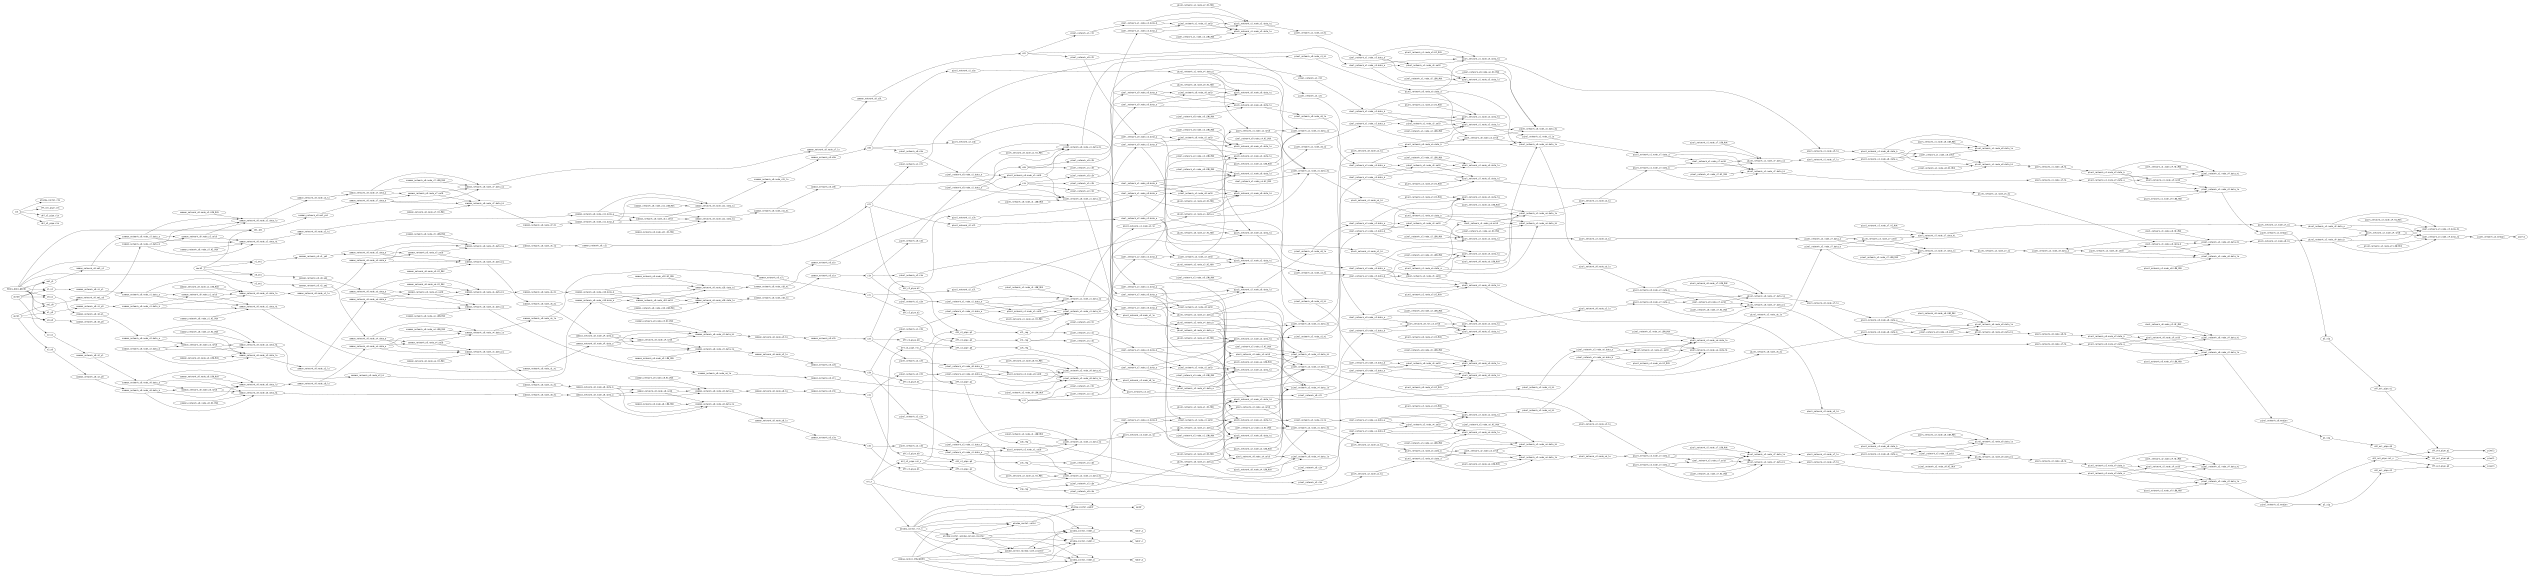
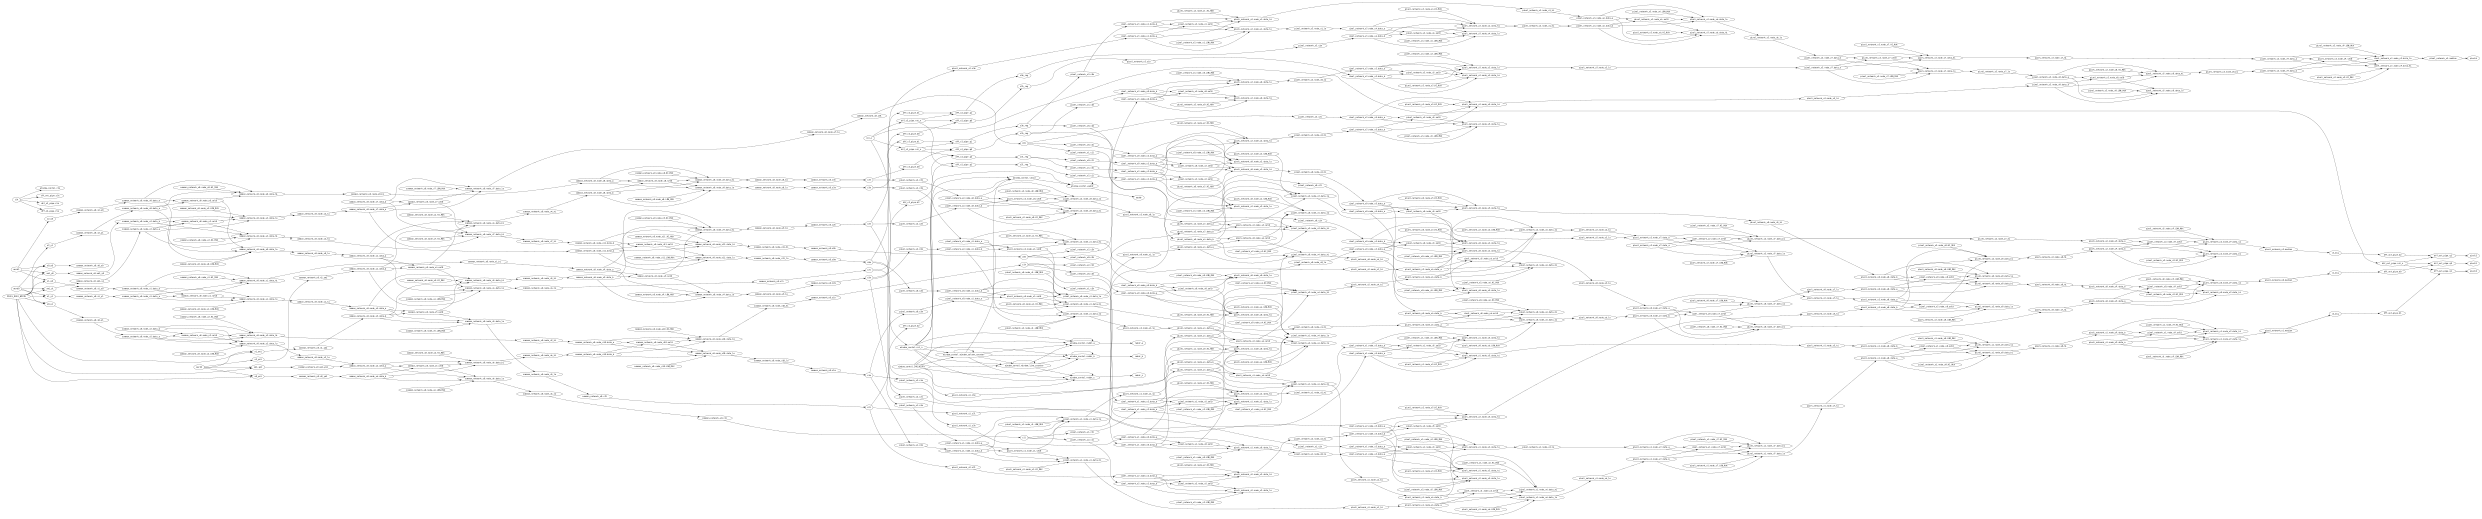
node "pixel_network_u1.node_u7_hi": removed
edge "common_network_u0.xm1_ym1" -> "common_network_u0.node_u7.data_b": now "common_network_u0.xm1_ym1" -> "common_network_u0.node_u6.data_a"
edge "pixel_network_u3.node_u8.data_hi" -> "pixel_network_u3.node_u8.data_a": reversed
edge "pixel_network_u3.node_u8.sel0" -> "pixel_network_u3.node_u8.data_b": reversed
node "pixel_network_u0.rst_u3.sel0": label "pixel_network_u0.rst_u3.sel0" -> "pixel_network_u0.node_u3.sel0"
edge "pixel_network_u0.node_u9.data_b" -> "pixel_network_u0.node_u9.data_hi": now "pixel_network_u0.node_u9.data_b" -> "pixel_network_u0.node_u9.HI_MUX"
